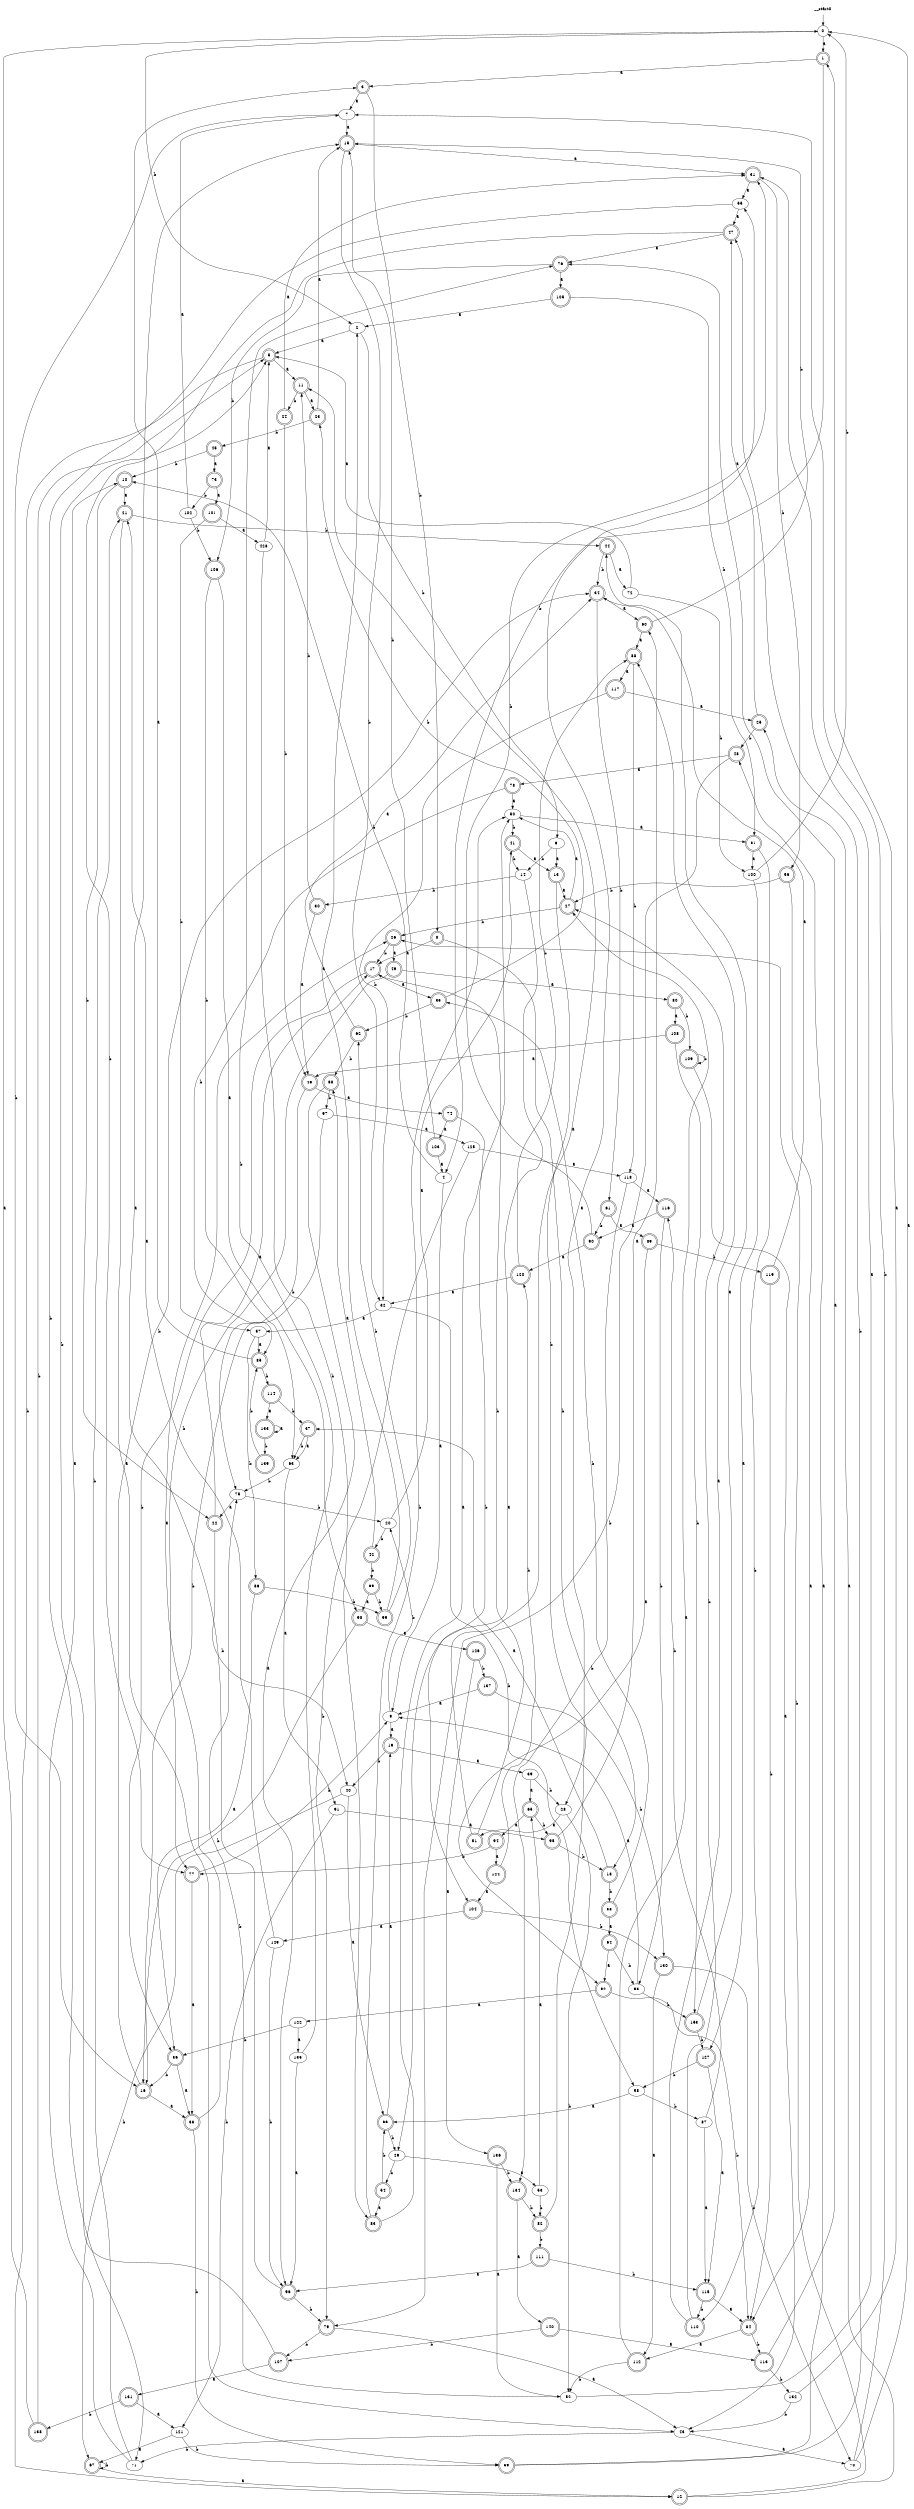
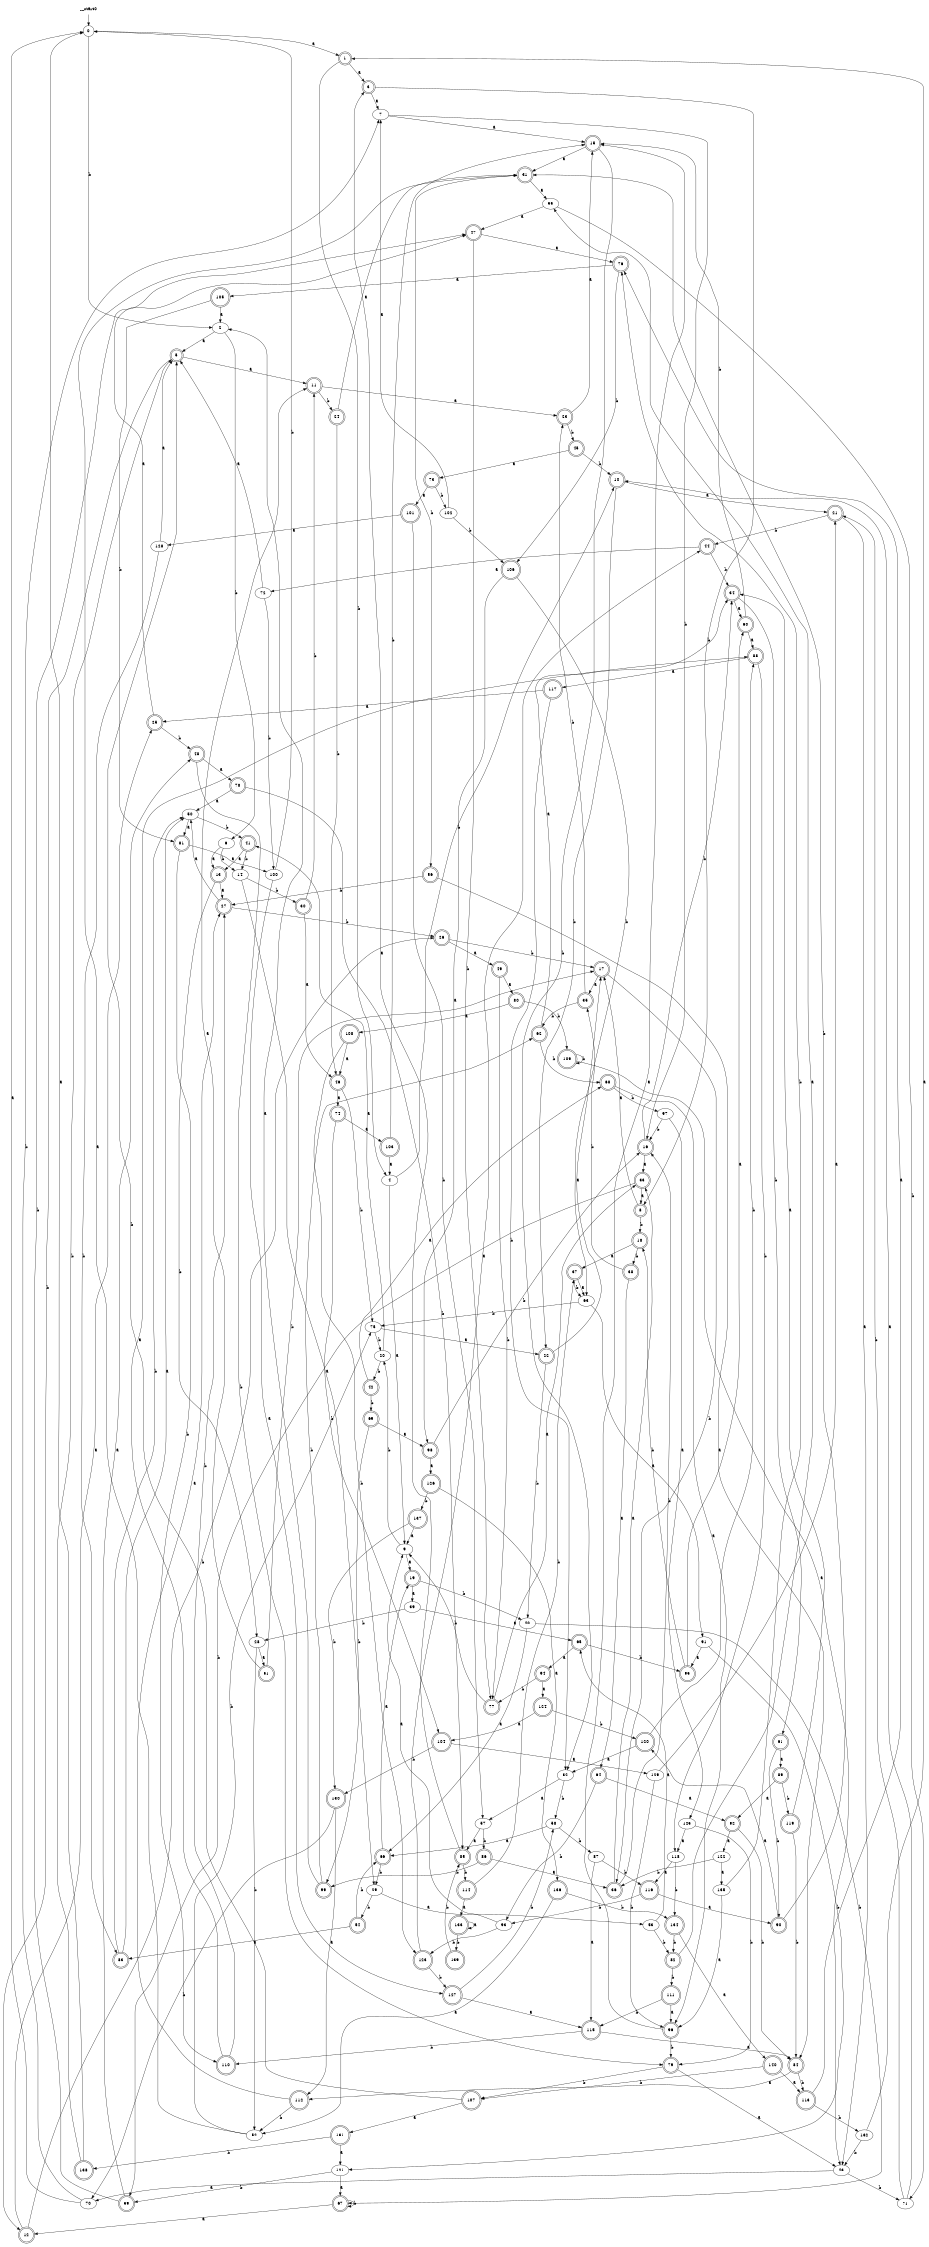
node "428": label "428" -> "128"
edge "33" -> "26": now "33" -> "8"
node "153": label "153" -> "123"
